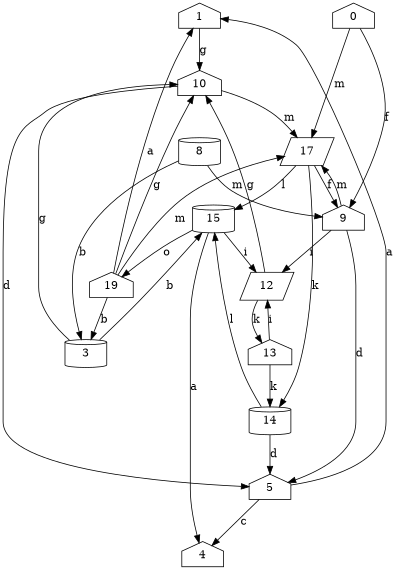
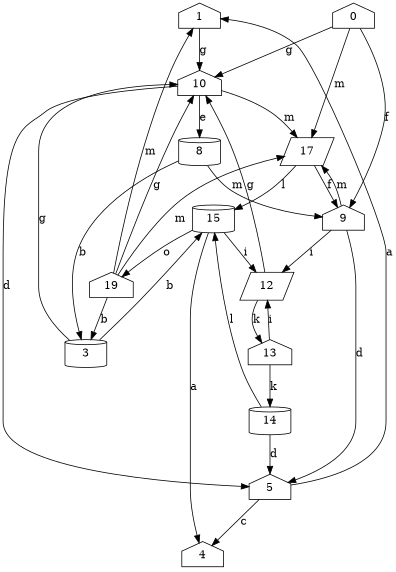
edge "0" -> "10": added, label "g"
edge "10" -> "8": added, label "e"
edge "19" -> "1": label "a" -> "m"
edge "17" -> "14": removed, label "k"
